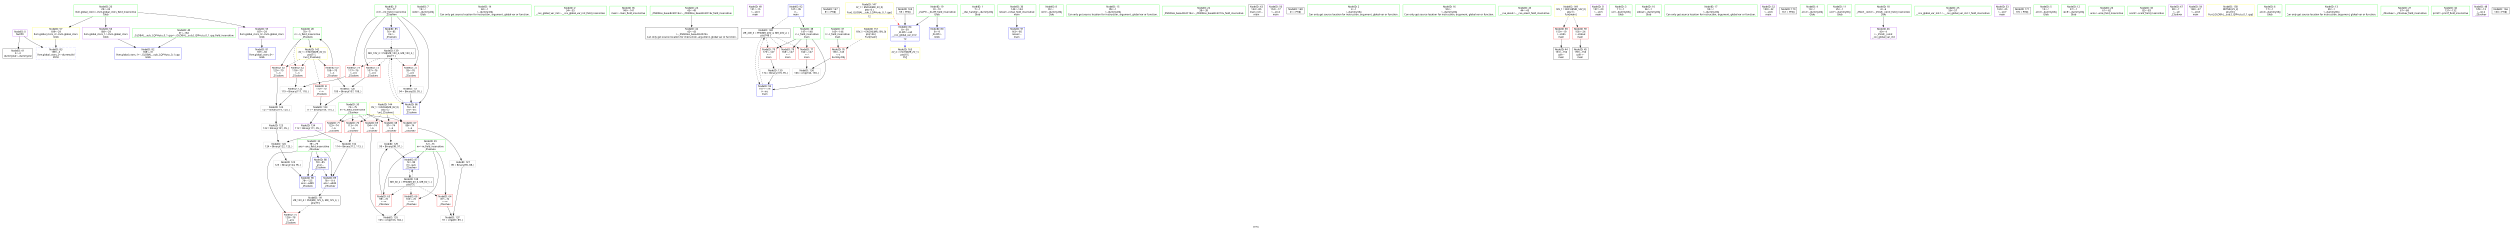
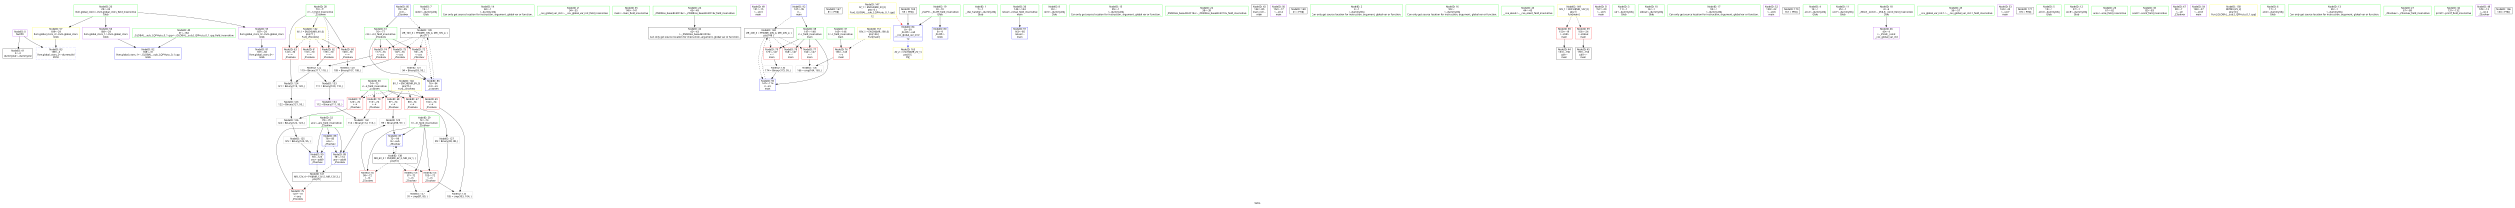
edge "NodeID: 31" -> "NodeID: 85": reversed
edge "NodeID: 60" -> "NodeID: 28": reversed
node "NodeID: 76": text "dummyObj" -> "main"
edge "NodeID: 61" -> "NodeID: 133": now "NodeID: 122" -> "NodeID: 133"
edge "NodeID: 90" -> "NodeID: 141": added
